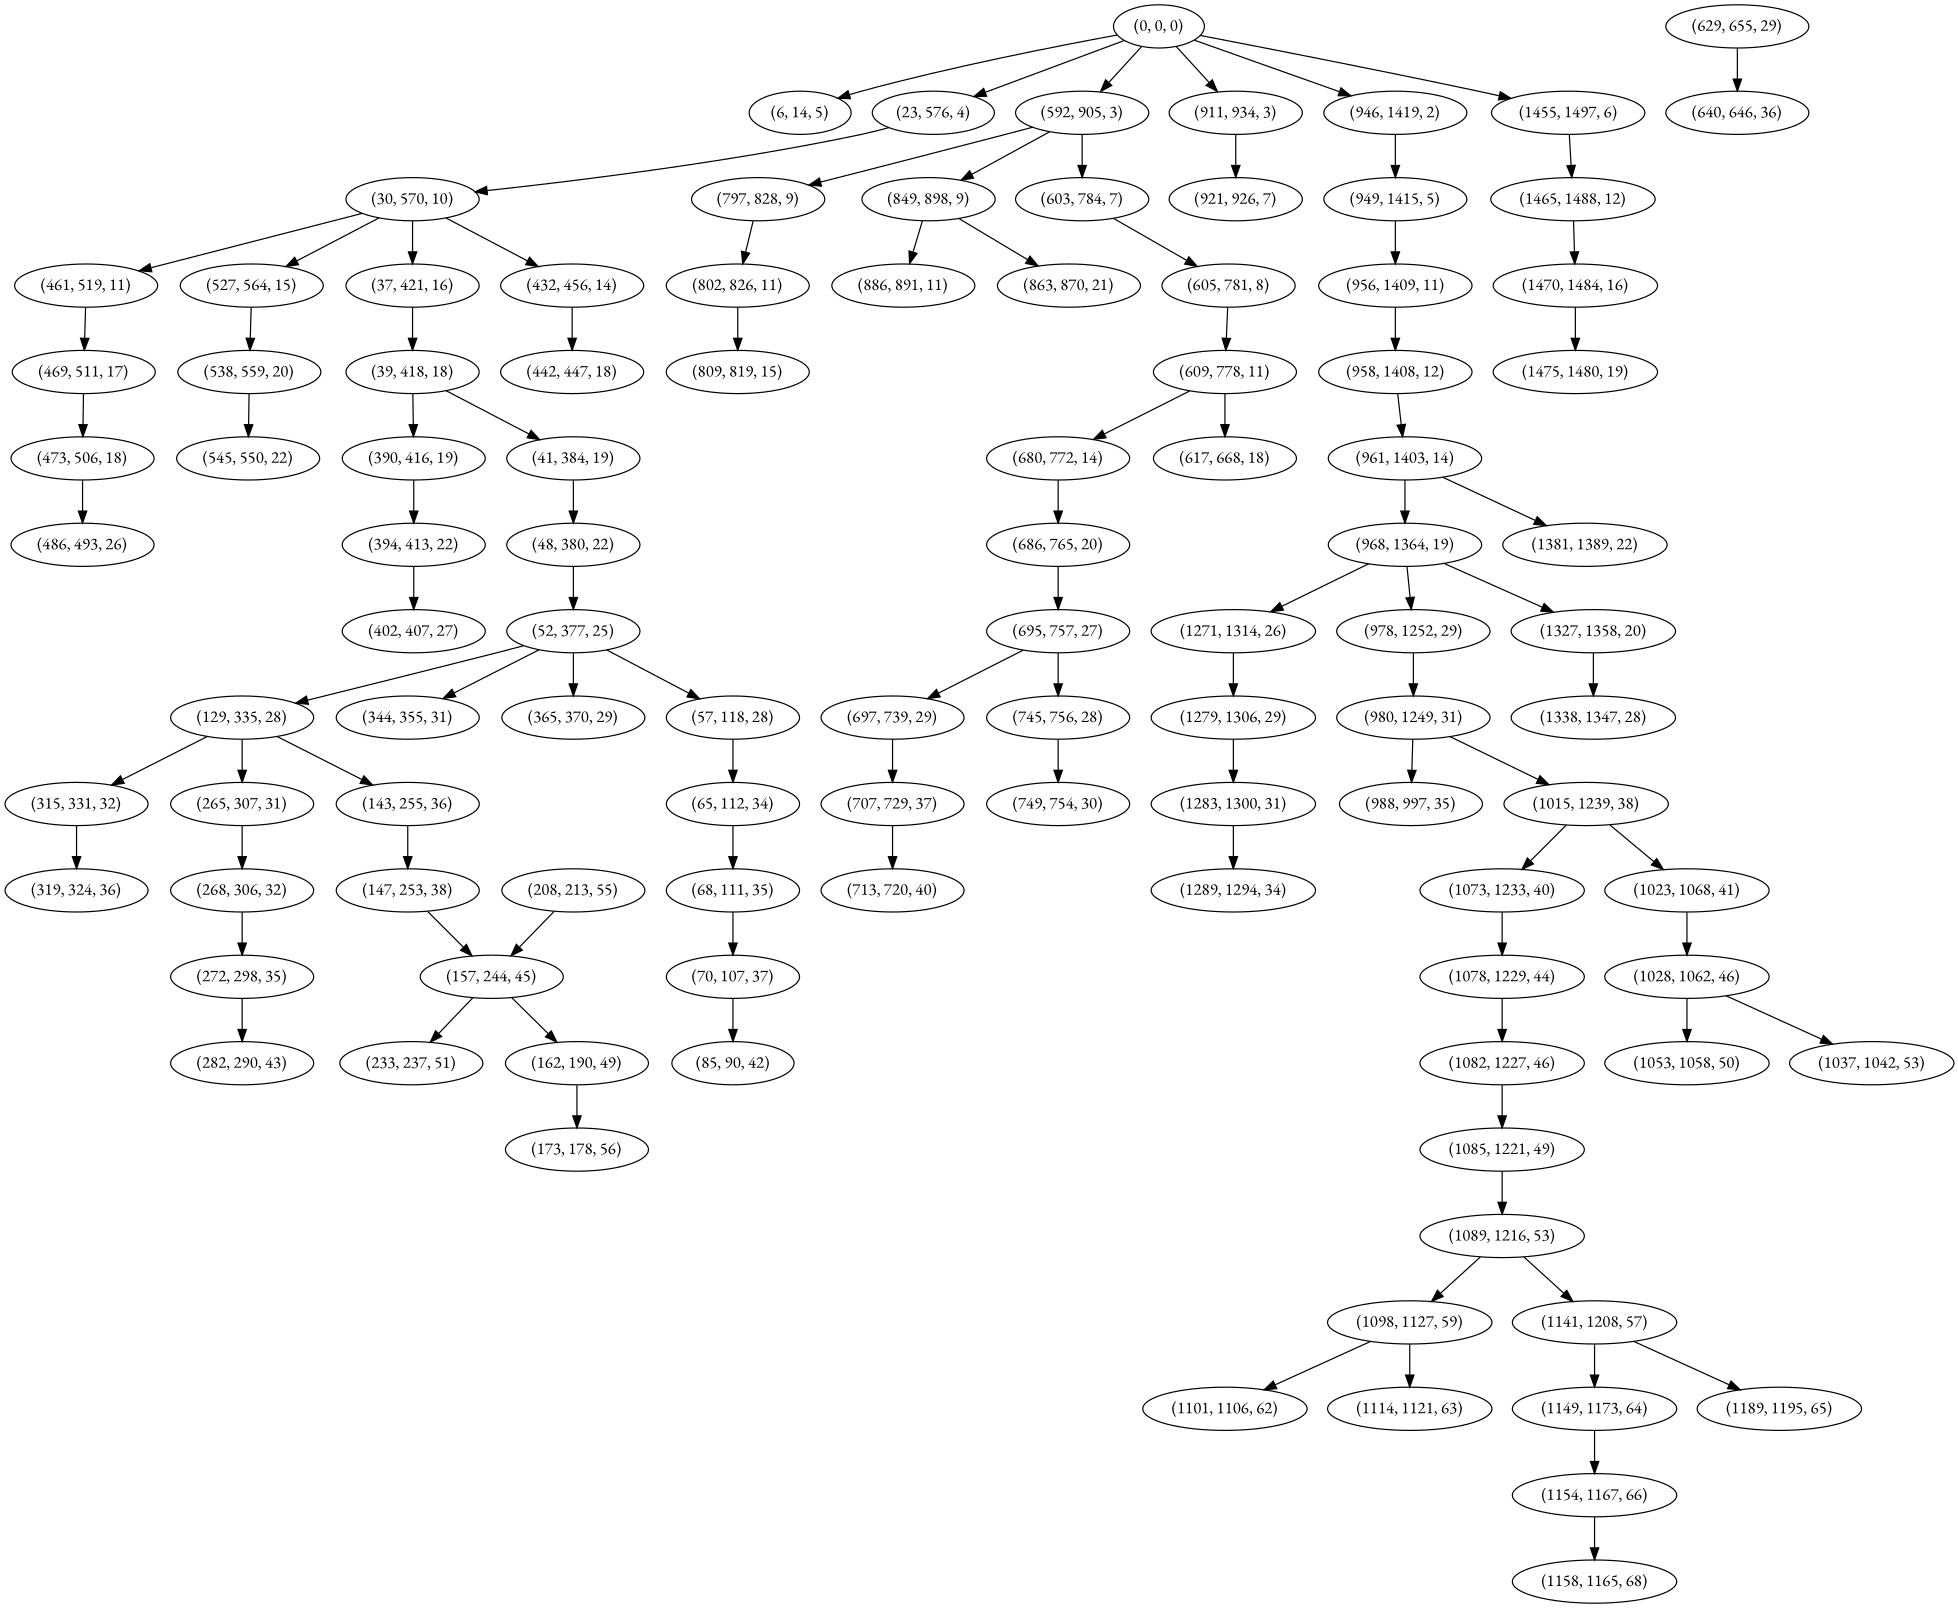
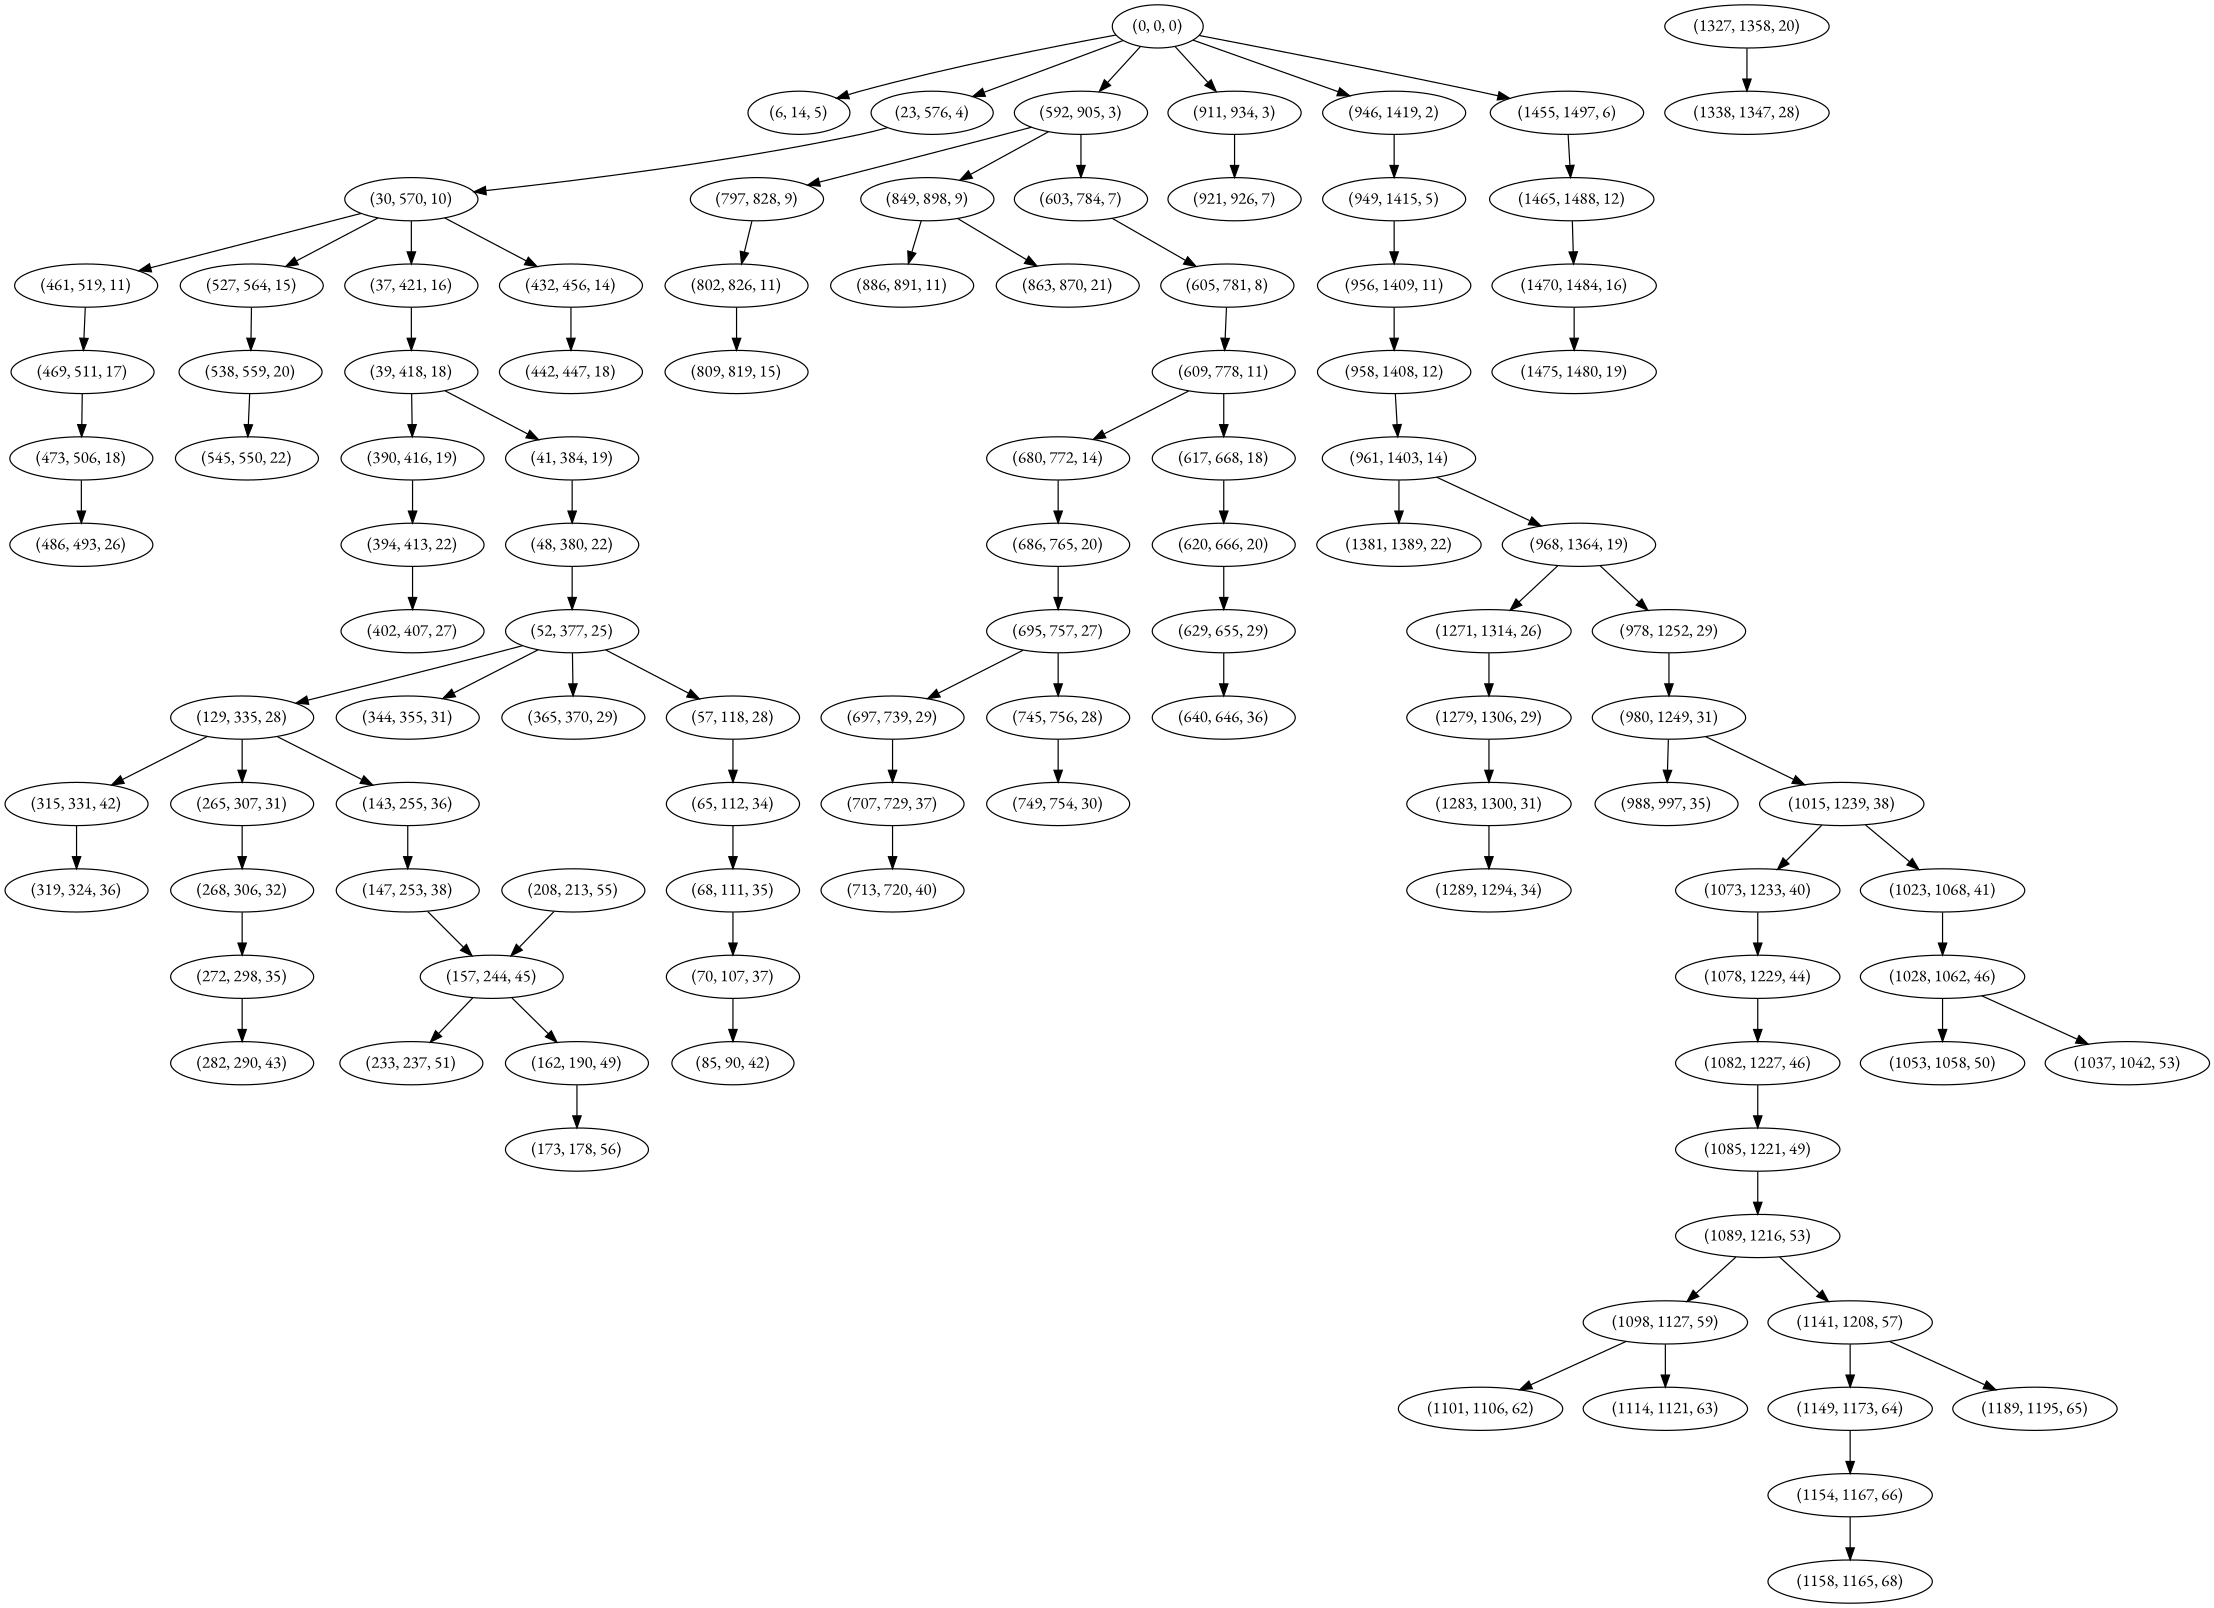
node "(620, 666, 20)": added
edge "(968, 1364, 19)" -> "(1327, 1358, 20)": removed
node "(315, 331, 32)": label "(315, 331, 32)" -> "(315, 331, 42)"
